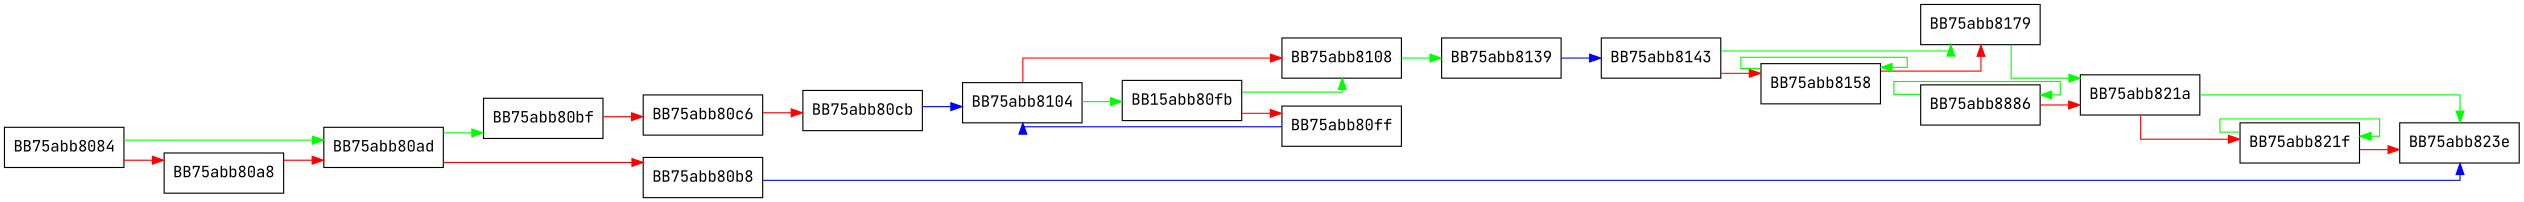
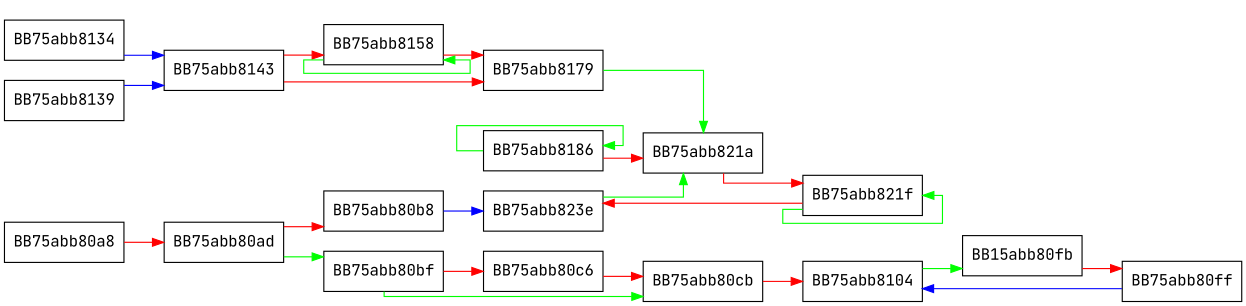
node "BB75abb8134": added
edge "BB75abb8143" -> "BB75abb8179": color green -> red
node "BB75abb8108": removed
edge "BB75abb821a" -> "BB75abb823e": reversed
node "BB75abb8886": label "BB75abb8886" -> "BB75abb8186"
edge "BB75abb80cb" -> "BB75abb8104": color blue -> red
node "BB75abb8084": removed
edge "BB75abb80bf" -> "BB75abb80cb": added
